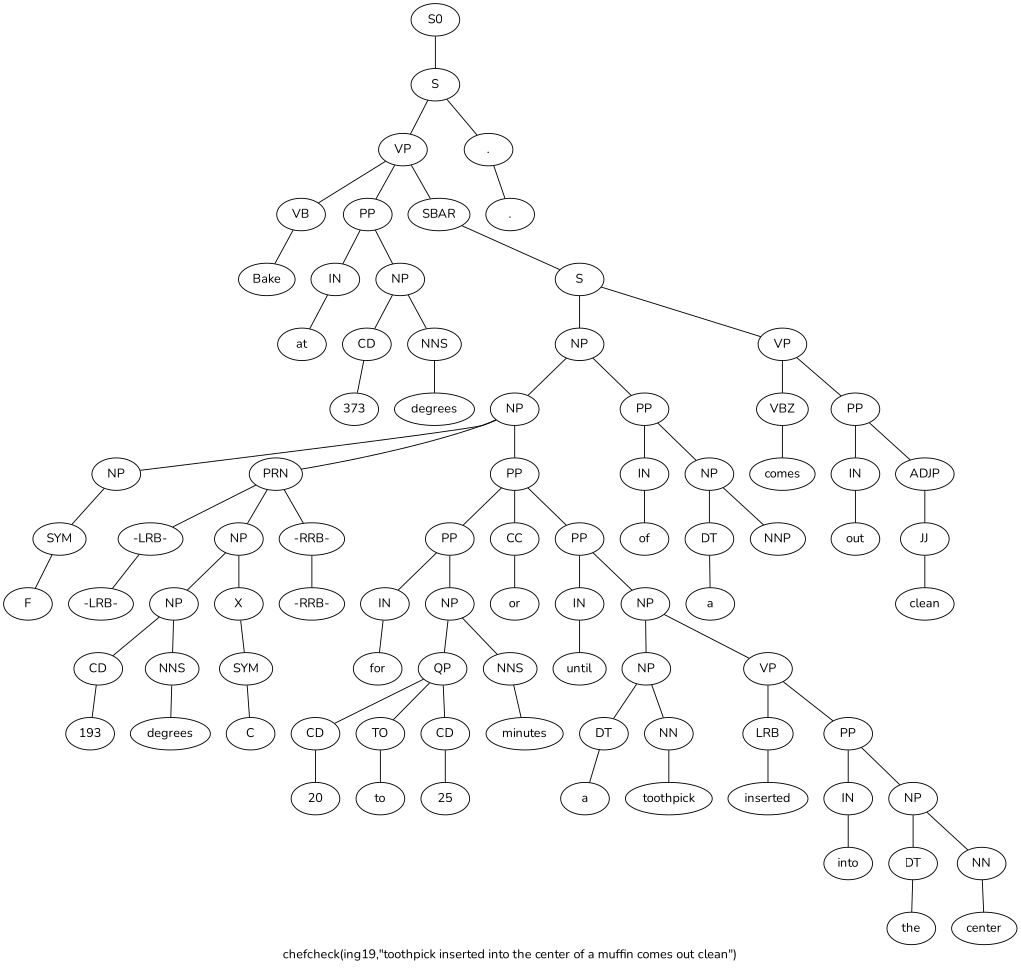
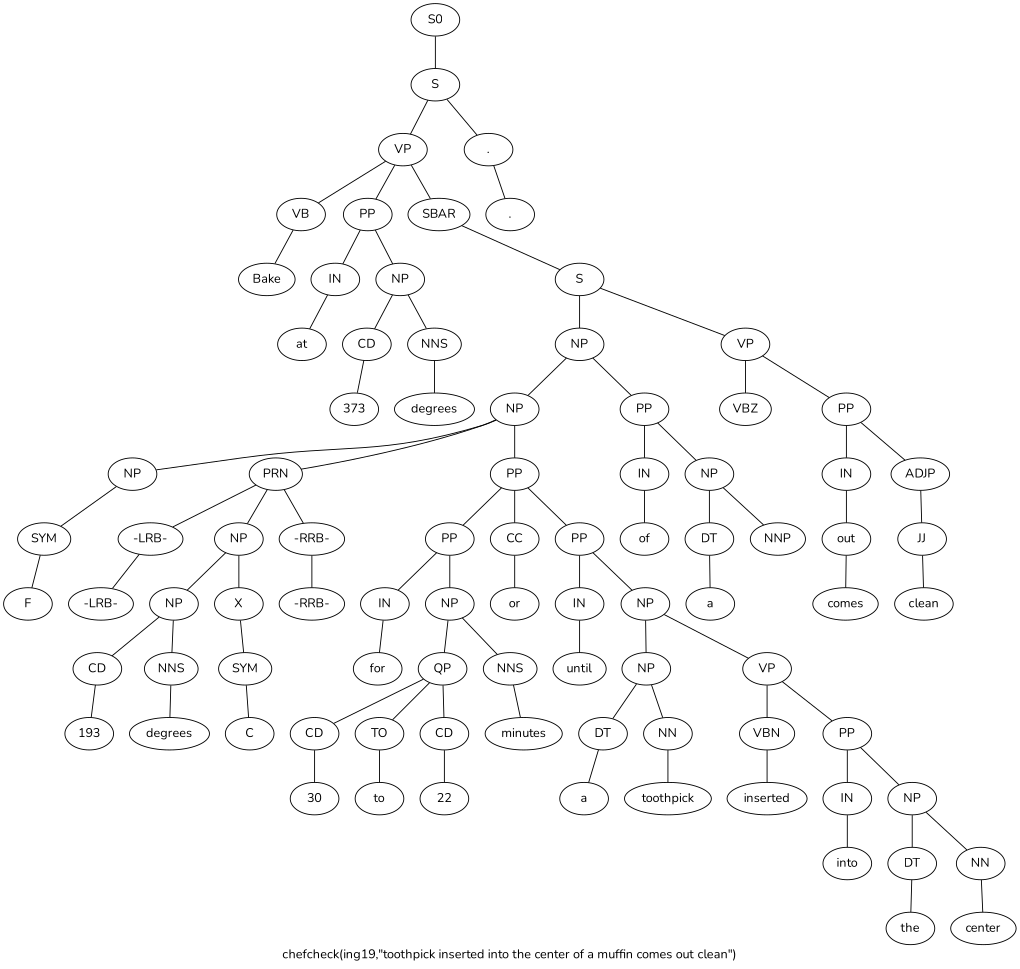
edge "VBZ" -- "comes": now "out" -- "comes"
node "LRB": label "LRB" -> "VBN"
node "20": label "20" -> "30"
node "25": label "25" -> "22"
